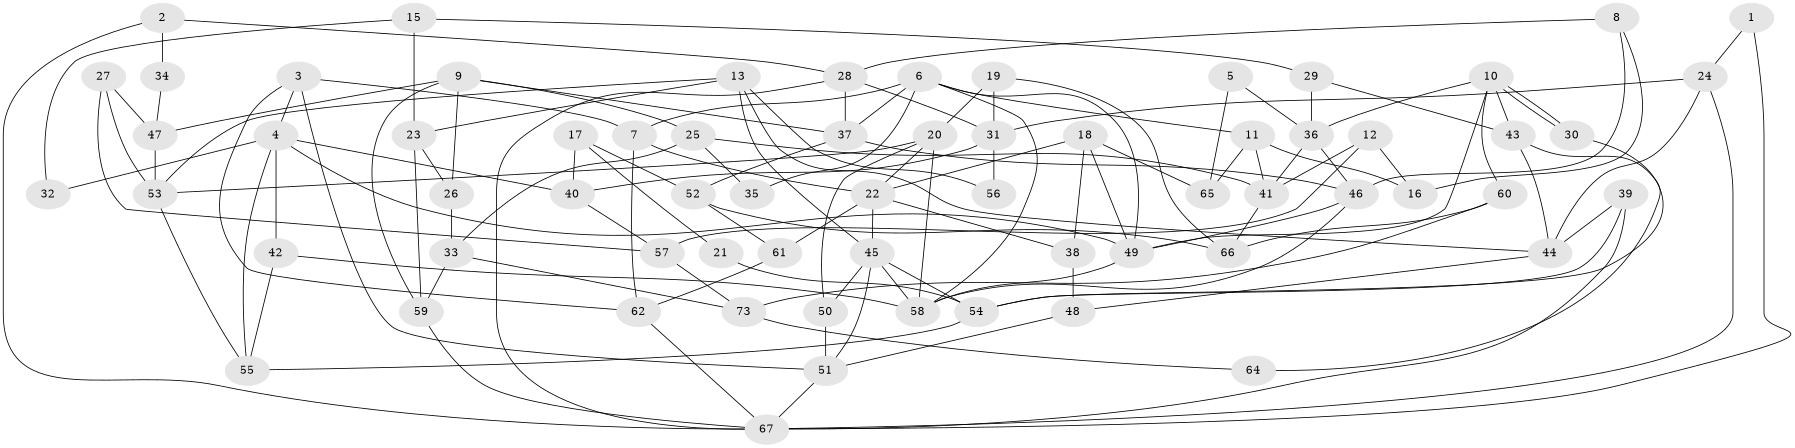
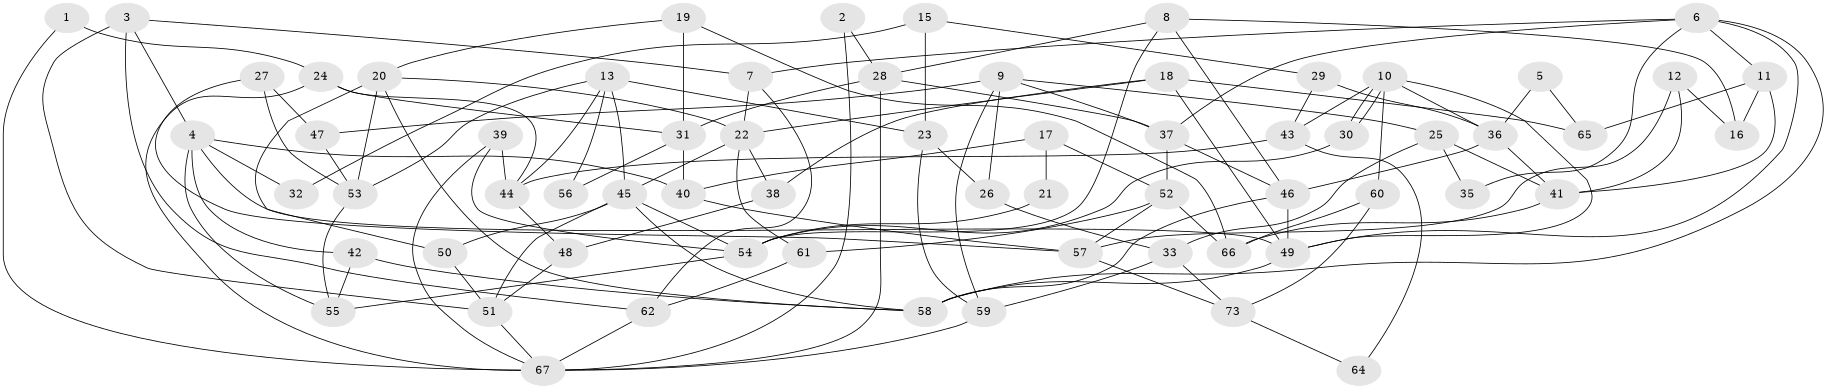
node "34": removed
edge "8" -- "54": added
edge "52" -- "57": added
